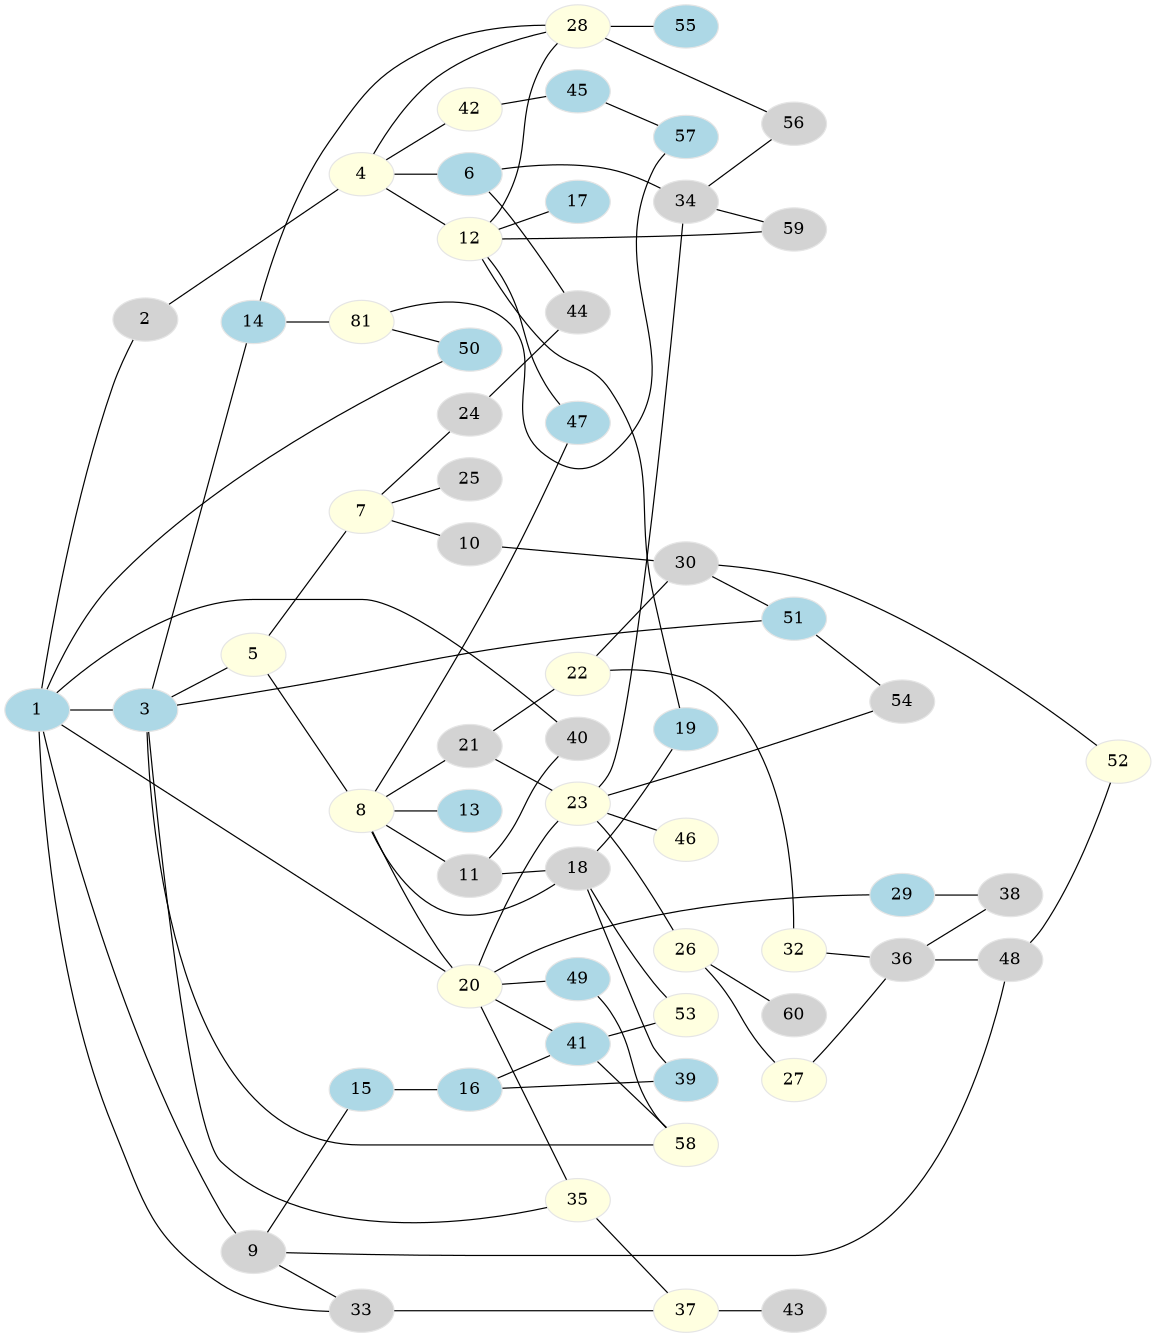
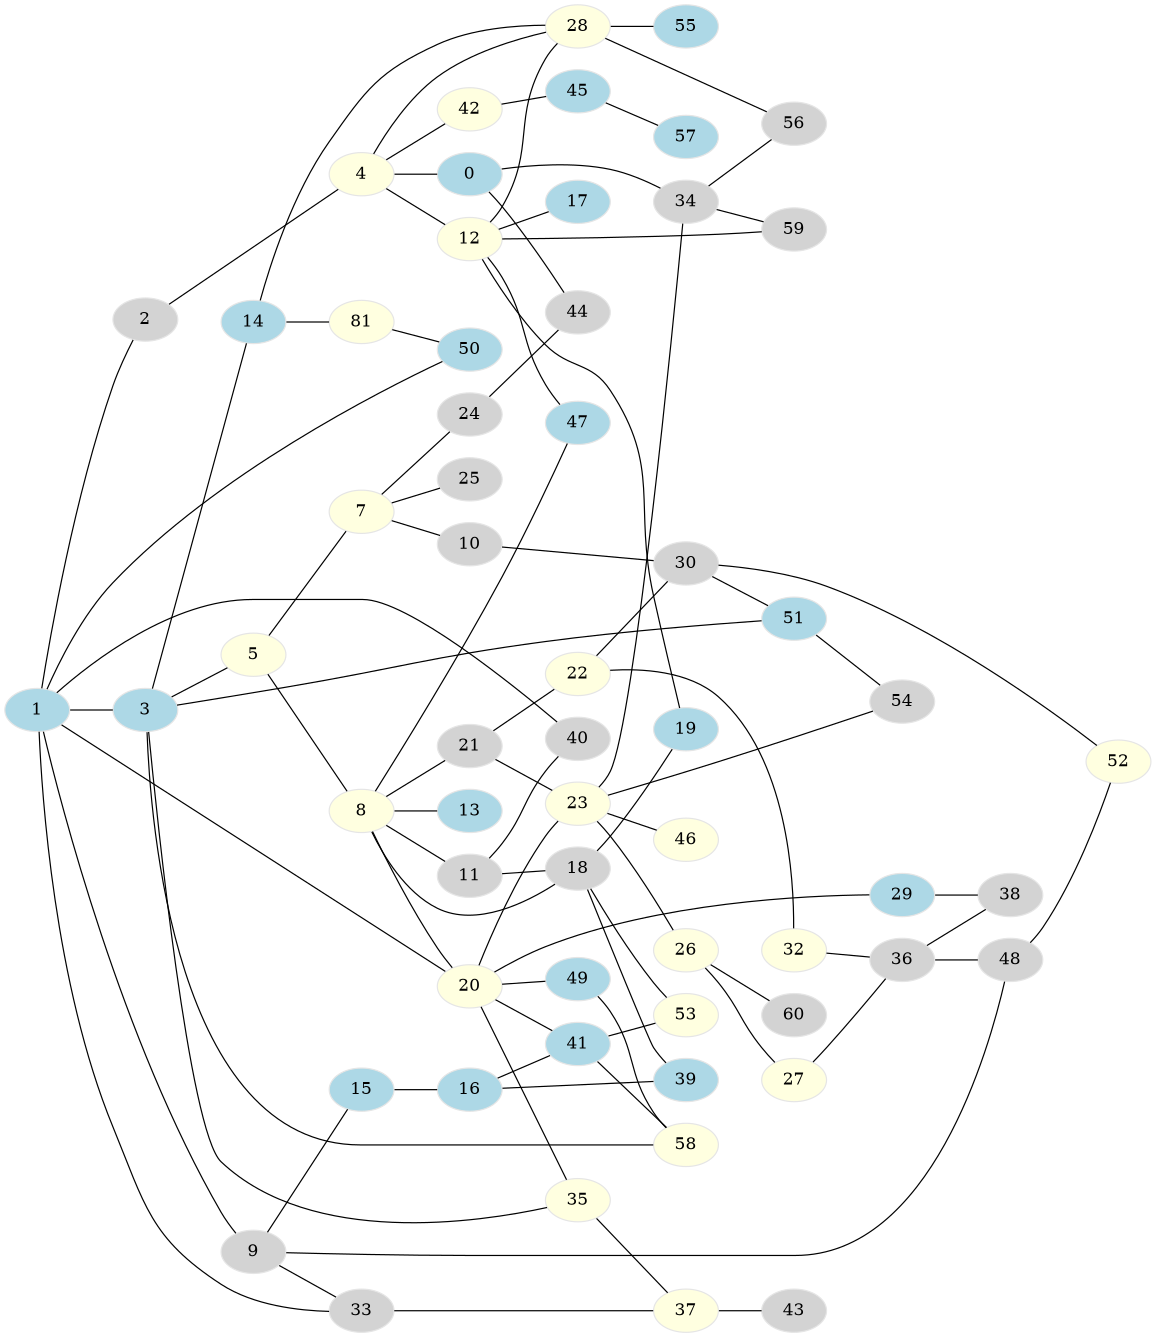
node "6": label "6" -> "0"
edge "57" -- "81": removed
